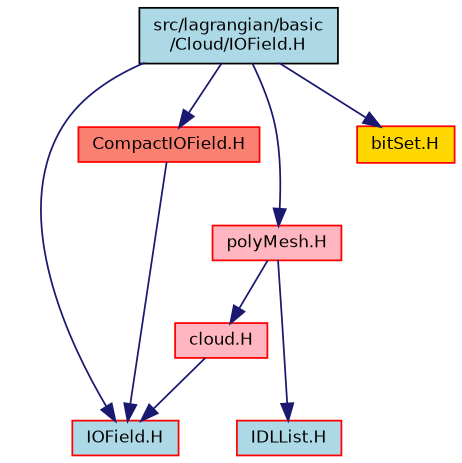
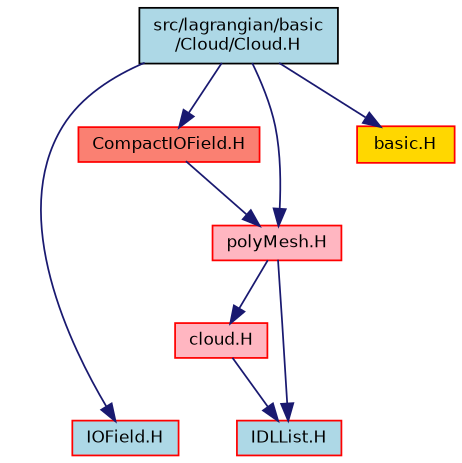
node "src/lagrangian/basic /Cloud/IOField.H": label "src/lagrangian/basic /Cloud/IOField.H" -> "src/lagrangian/basic /Cloud/Cloud.H"
node "bitSet.H": label "bitSet.H" -> "basic.H"
edge "CompactIOField.H" -> "IOField.H": now "CompactIOField.H" -> "polyMesh.H"
edge "cloud.H" -> "IOField.H": now "cloud.H" -> "IDLList.H"
